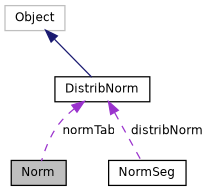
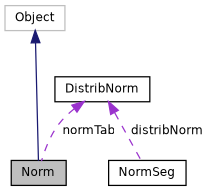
edge "DistribNorm" -> "Object": now "Norm" -> "Object"
